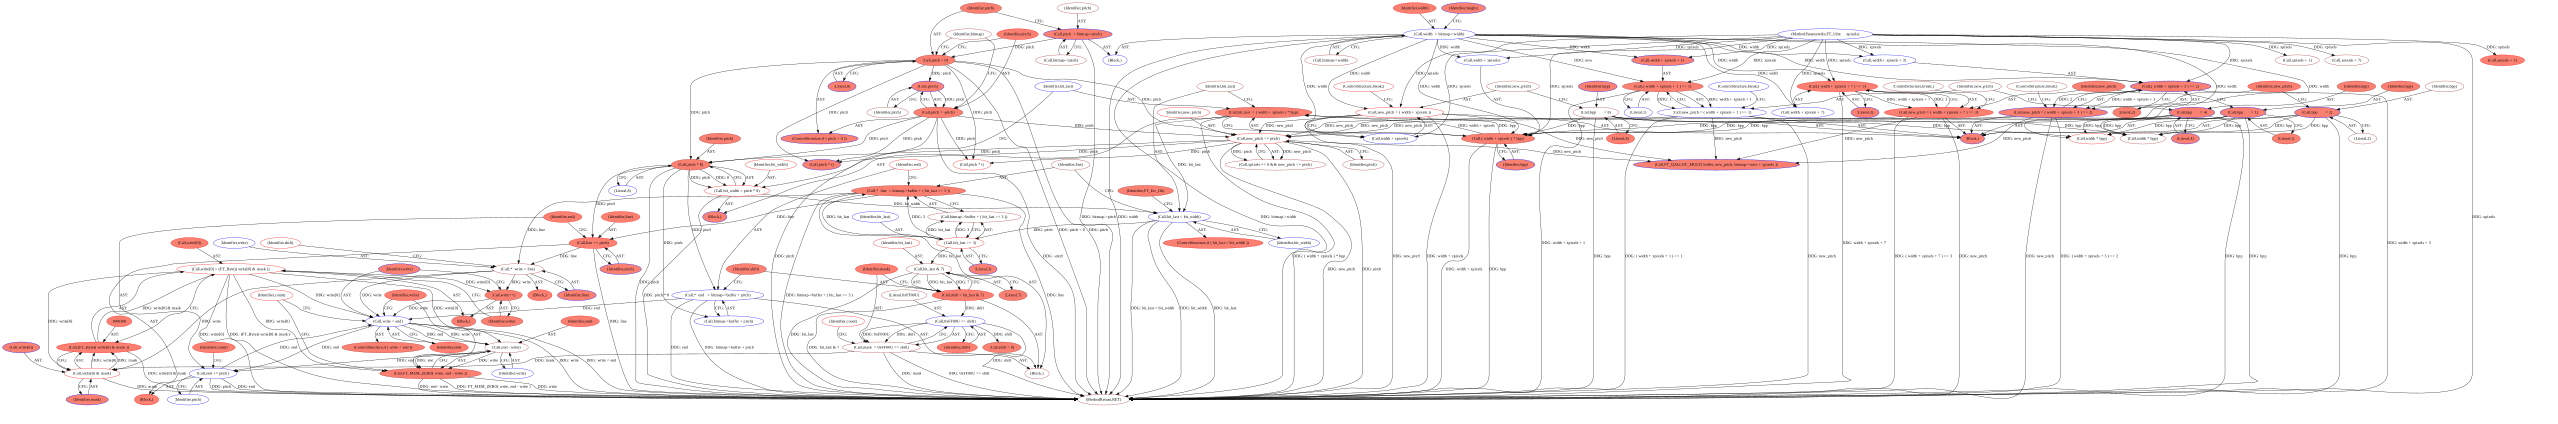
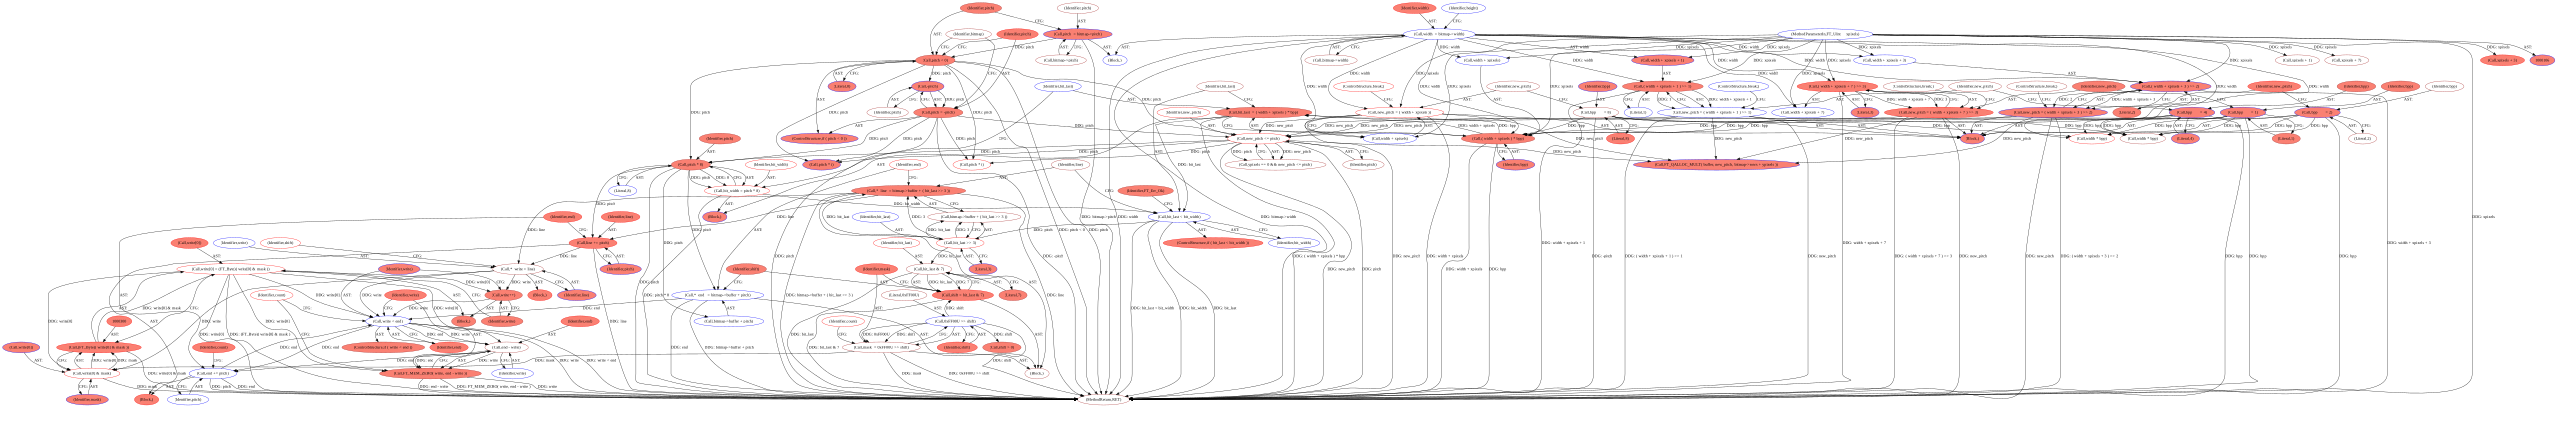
node "(Identifier,height)": fillcolor salmon -> white
edge "(Call,width  = bitmap->width)" -> "(Call,width + xpixels + 1)": label "DDG: width" -> "AST: width"
edge "(Call,width  = bitmap->width)" -> "(Call,( width + xpixels + 1 ) >> 1)": label "DDG: new" -> "DDG: width"
node "1000106": added
edge "(Call,width + xpixels + 7)" -> "(Call,( width + xpixels + 7 ) >> 3)": reversed
edge "(Call,bpp       = 8)" -> "(MethodReturn,RET)": label "DDG: bpp" -> "DDG: -pitch"
edge "(Call,shift = bit_last & 7)" -> "(Call,0xFF00U >> shift)": reversed
edge "(Call,*  end   = bitmap->buffer + pitch)" -> "(Call,bitmap->buffer + pitch)": removed, label "CFG:"
